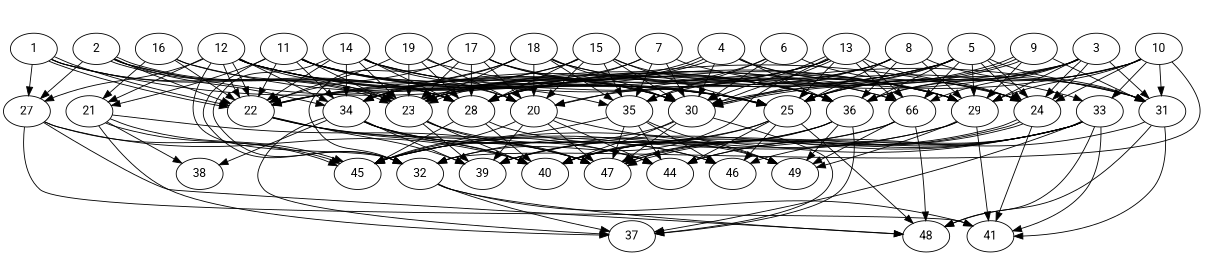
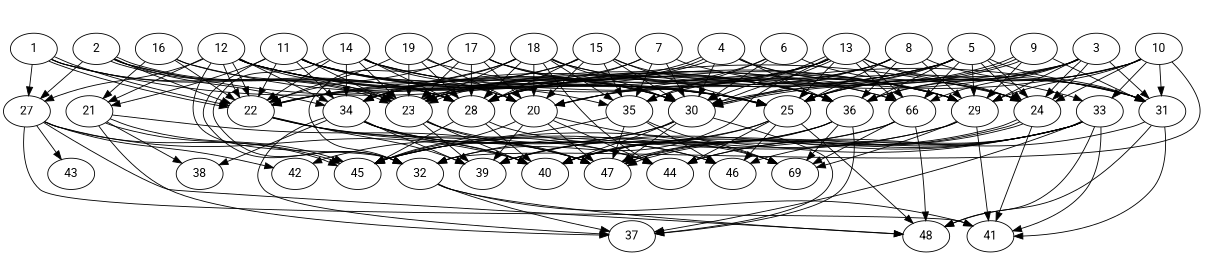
edge "18" -> "28": added
edge "13" -> "31": added
edge "13" -> "20": added
edge "35" -> "44": now "18" -> "44"
node "43": added
node "42": added
node "49": label "49" -> "69"
